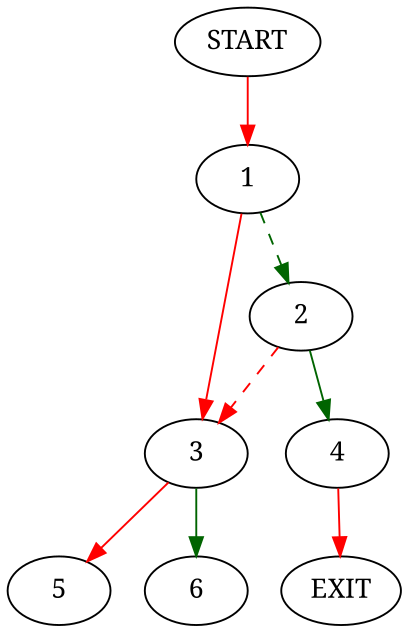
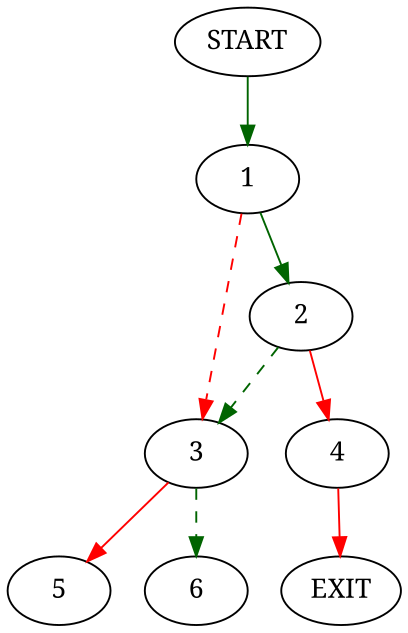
edge "START" -> "1": color red -> darkgreen
edge "1" -> "2": style dashed -> solid
edge "1" -> "3": style solid -> dashed
edge "2" -> "4": color darkgreen -> red
edge "2" -> "3": color red -> darkgreen
edge "3" -> "6": style solid -> dashed
